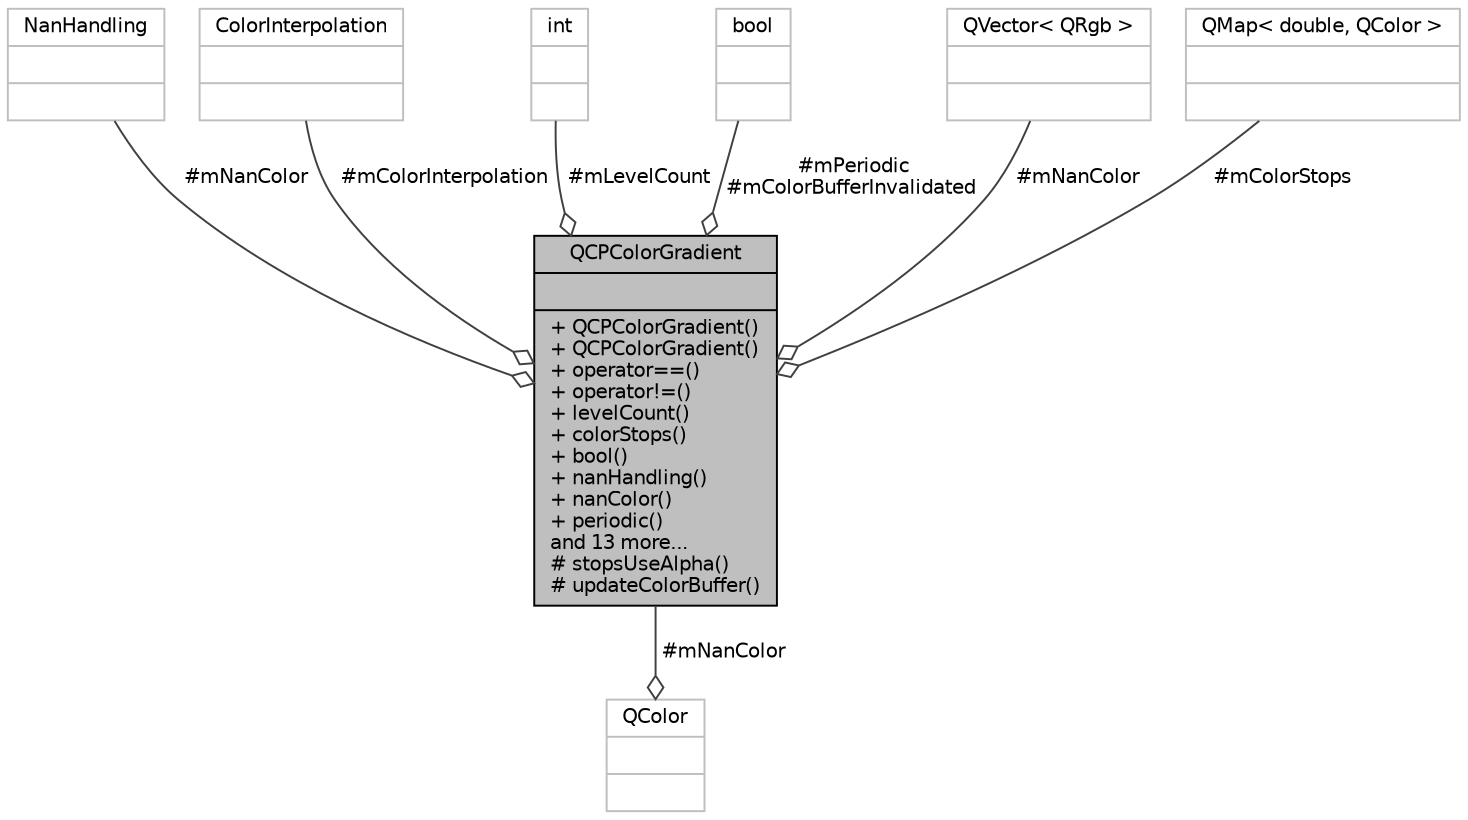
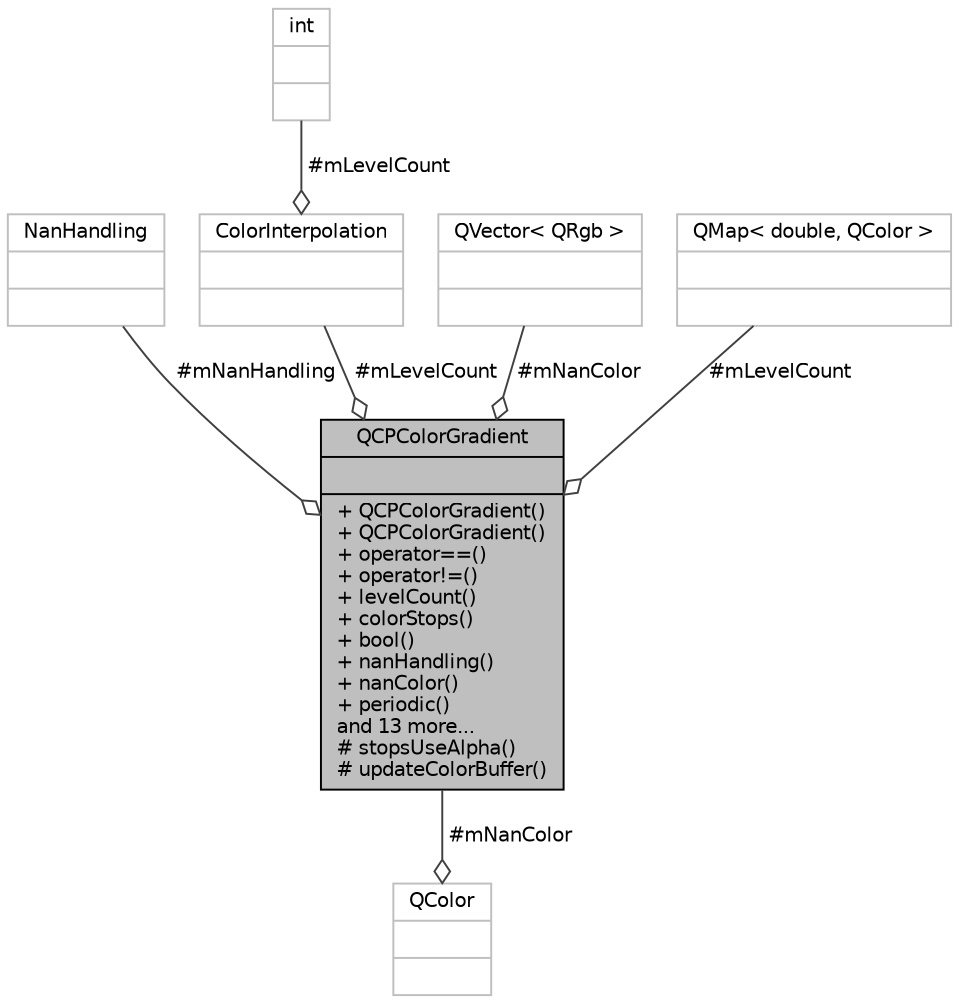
node "bool": removed
edge "int" -> "QCPColorGradient": now "int" -> "ColorInterpolation"
edge "NanHandling" -> "QCPColorGradient": label " #mNanColor" -> " #mNanHandling"
edge "ColorInterpolation" -> "QCPColorGradient": label " #mColorInterpolation" -> " #mLevelCount"
edge "QMap< double, QColor >" -> "QCPColorGradient": label " #mColorStops" -> " #mLevelCount"
